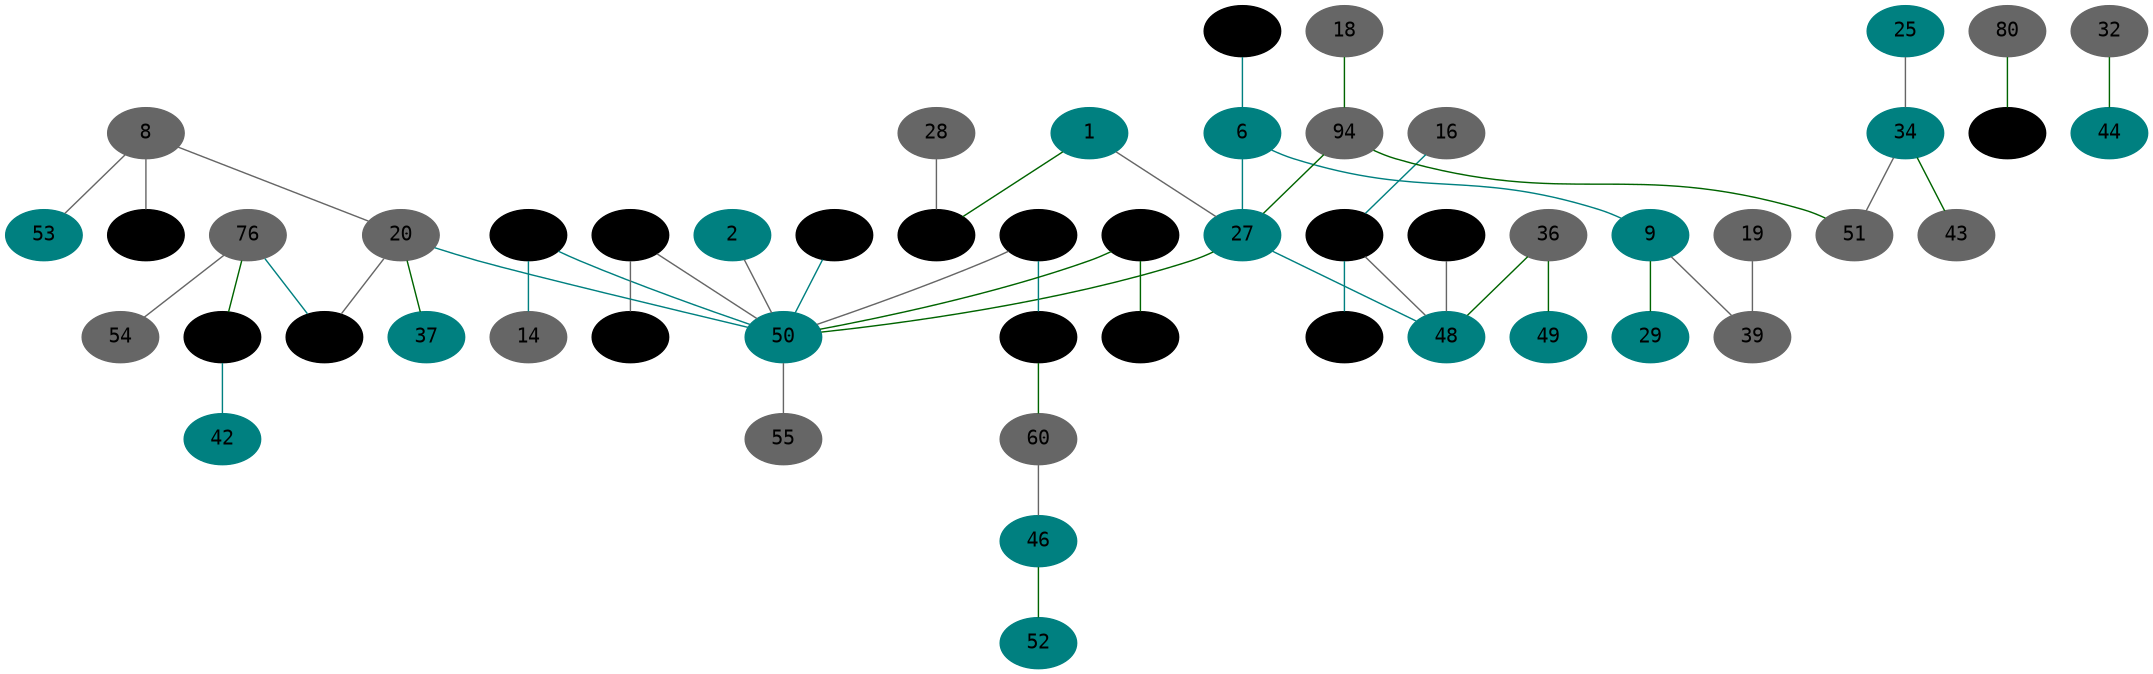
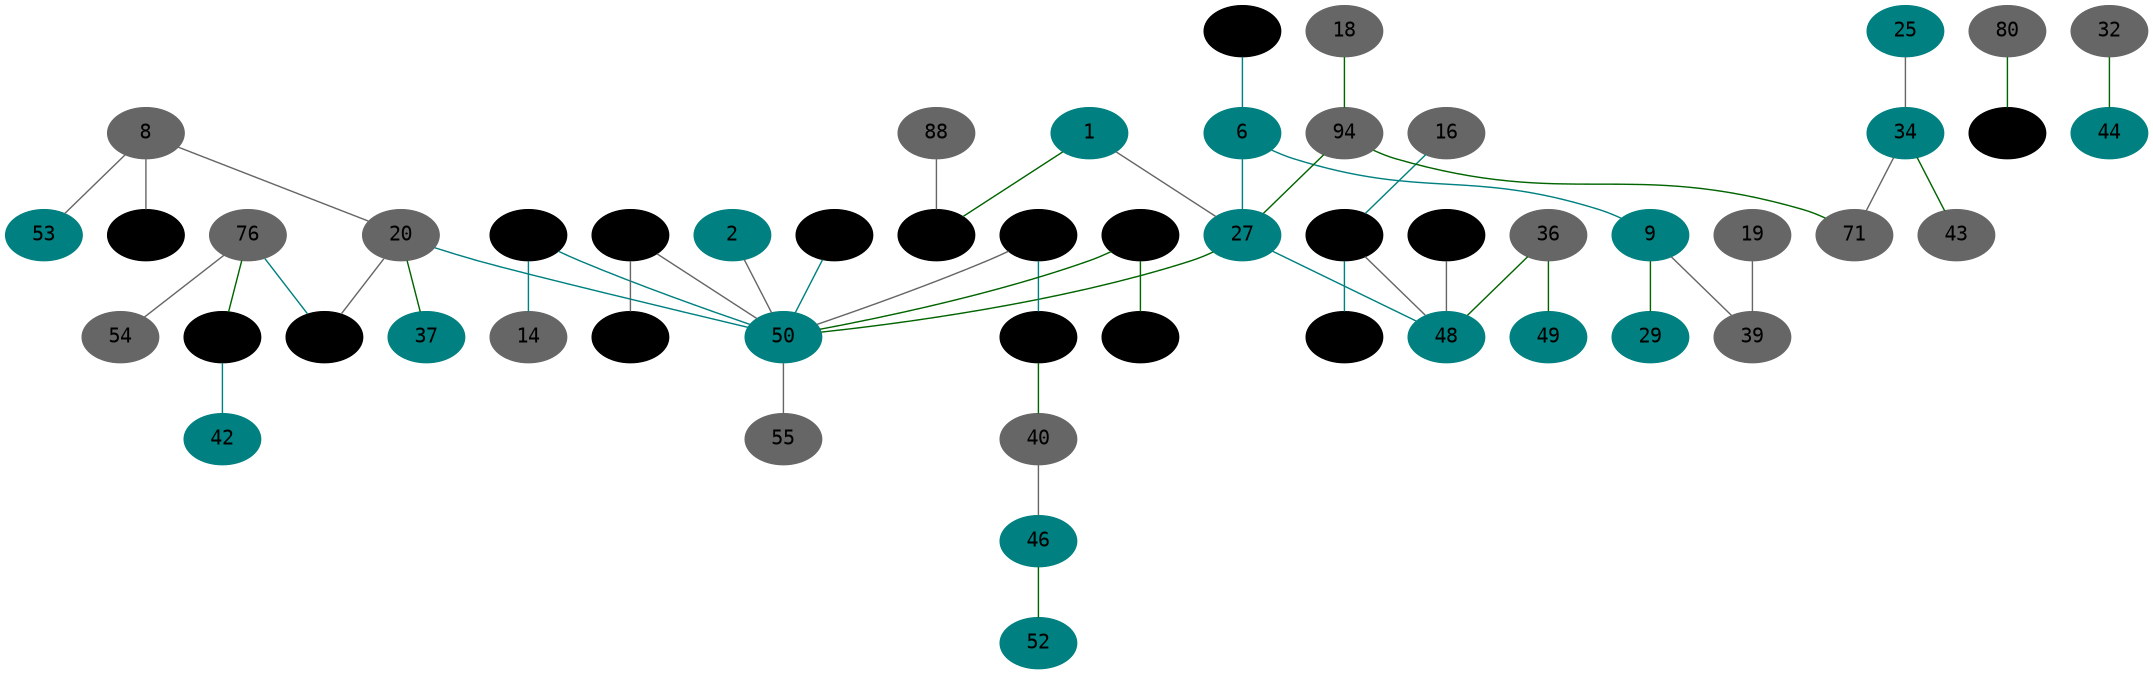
node "28": label "28" -> "88"
node "51": label "51" -> "71"
node "60": label "60" -> "40"
